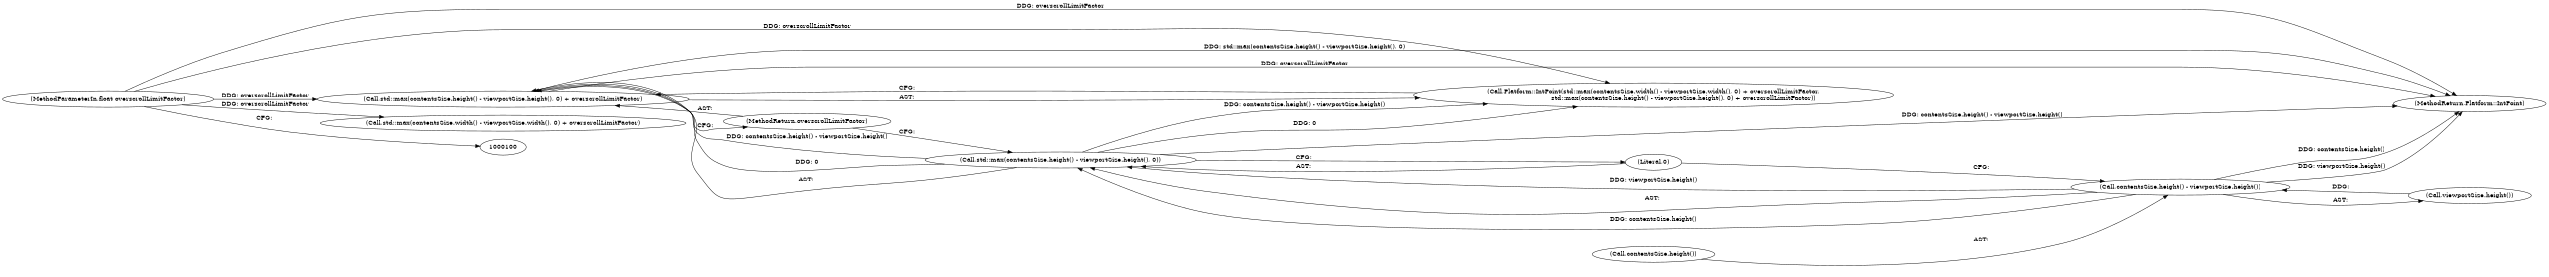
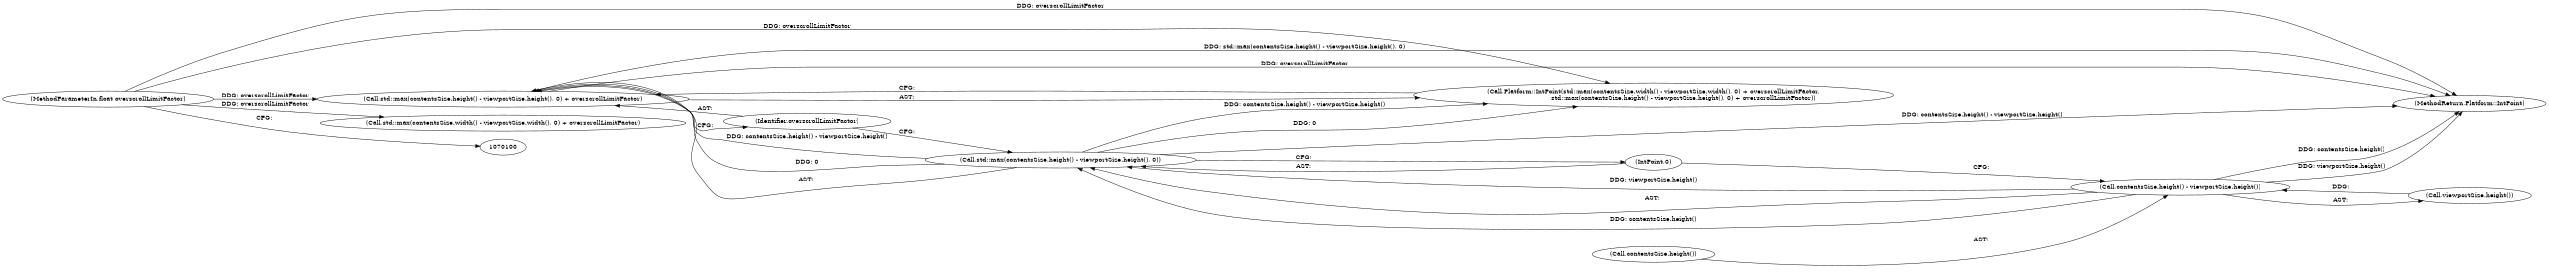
node "(MethodReturn,overscrollLimitFactor)": label "(MethodReturn,overscrollLimitFactor)" -> "(Identifier,overscrollLimitFactor)"
node "1000100": label "1000100" -> "1070100"
node "(Literal,0)": label "(Literal,0)" -> "(IntPoint,0)"
